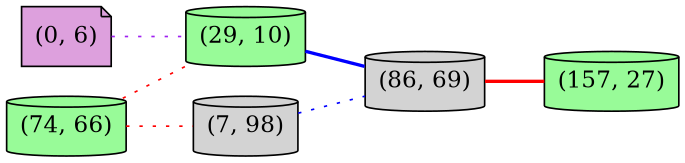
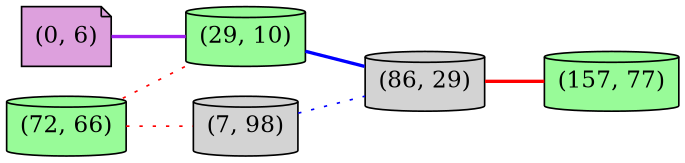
edge "(0, 6)" -- "(29, 10)": style dotted -> bold
node "(86, 69)": label "(86, 69)" -> "(86, 29)"
node "(157, 27)": label "(157, 27)" -> "(157, 77)"
node "(74, 66)": label "(74, 66)" -> "(72, 66)"
